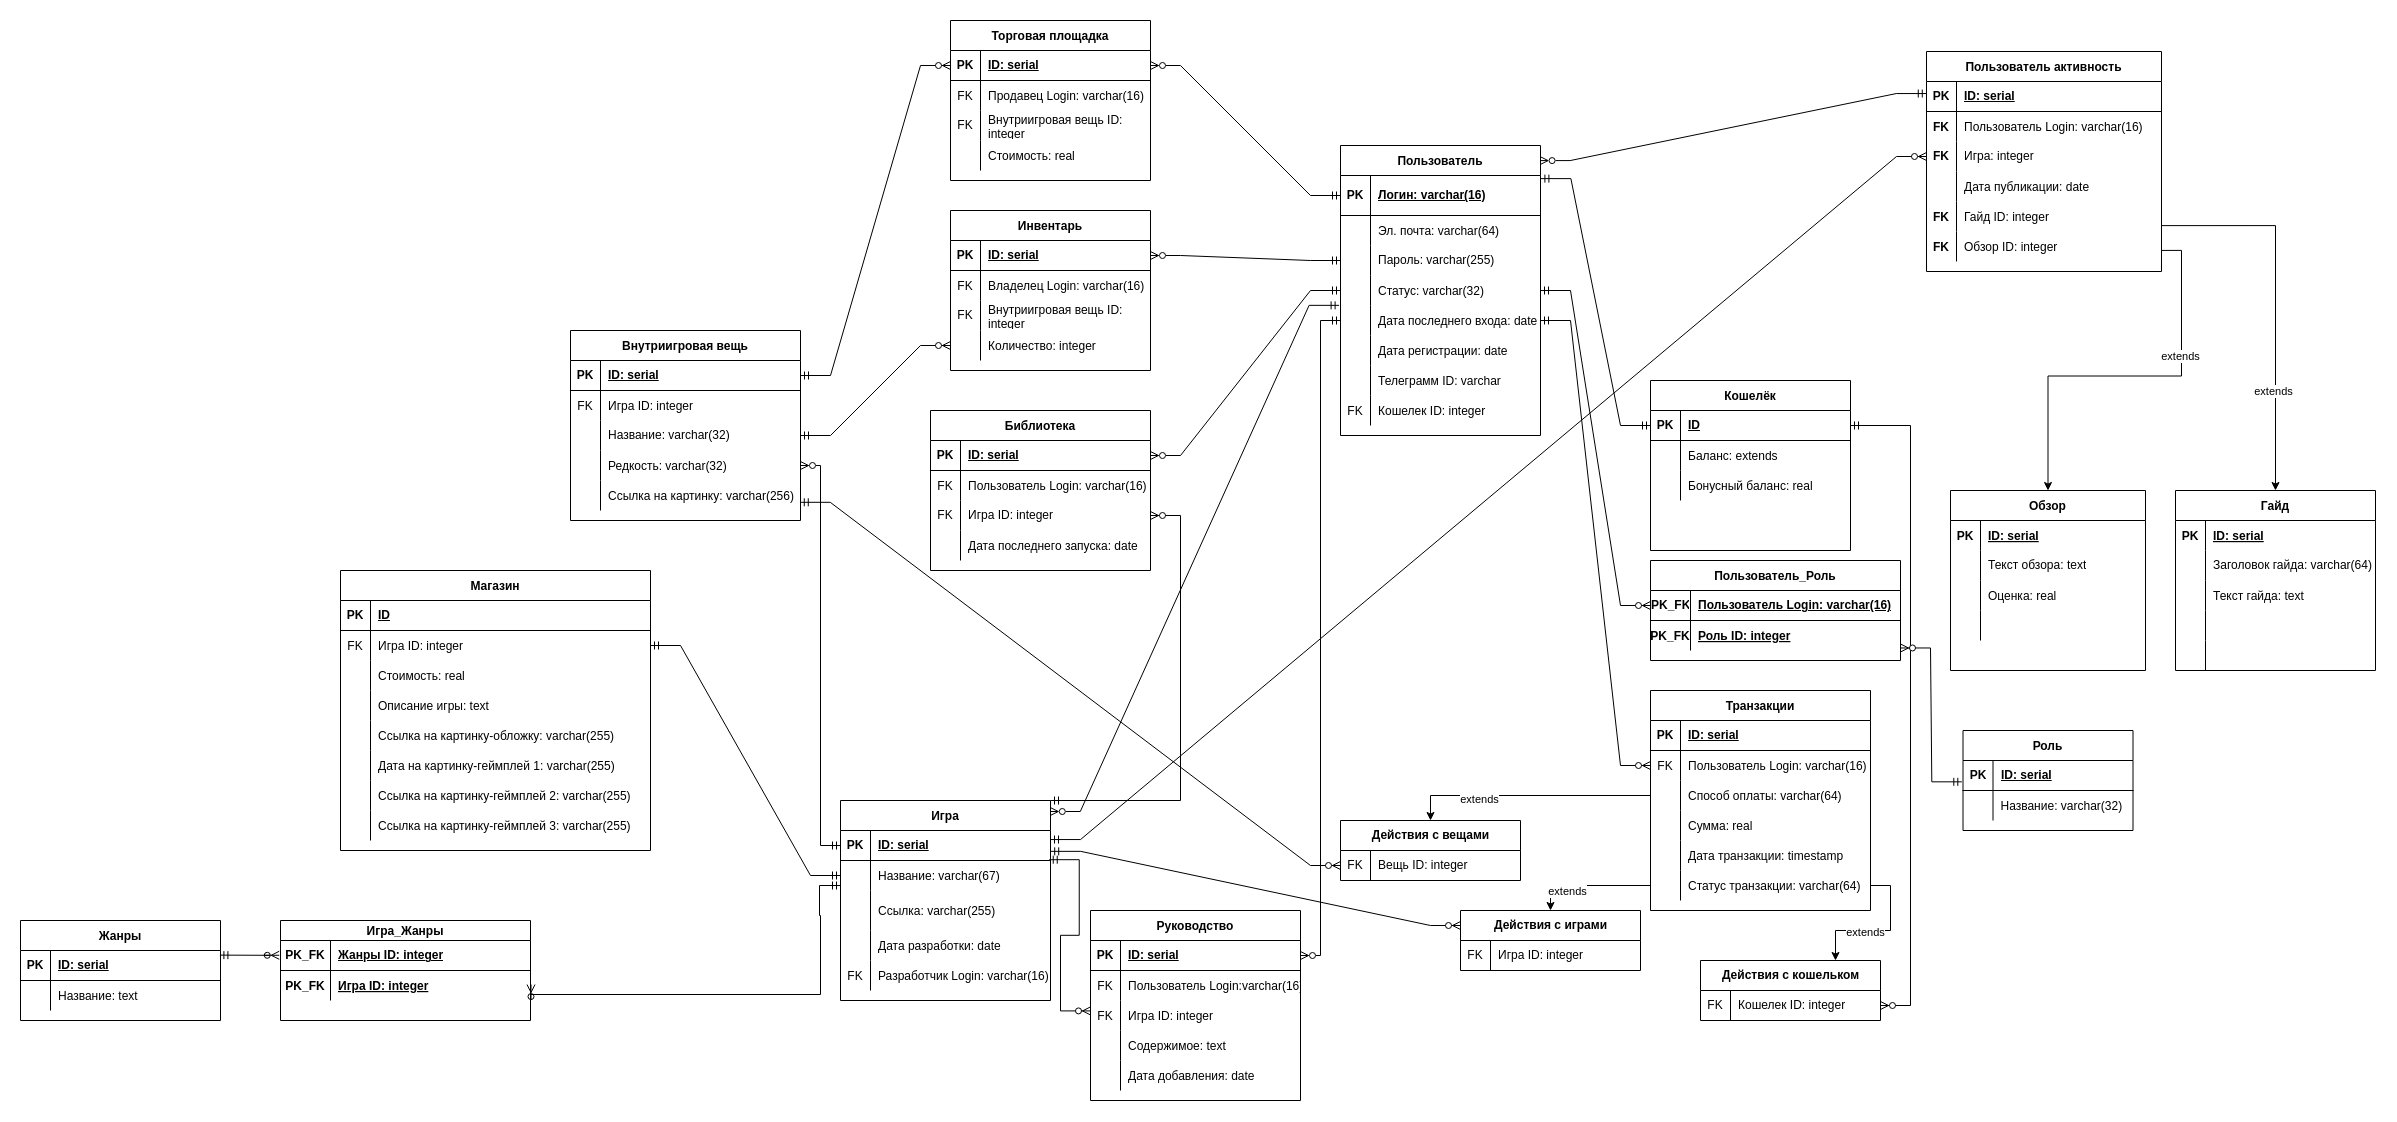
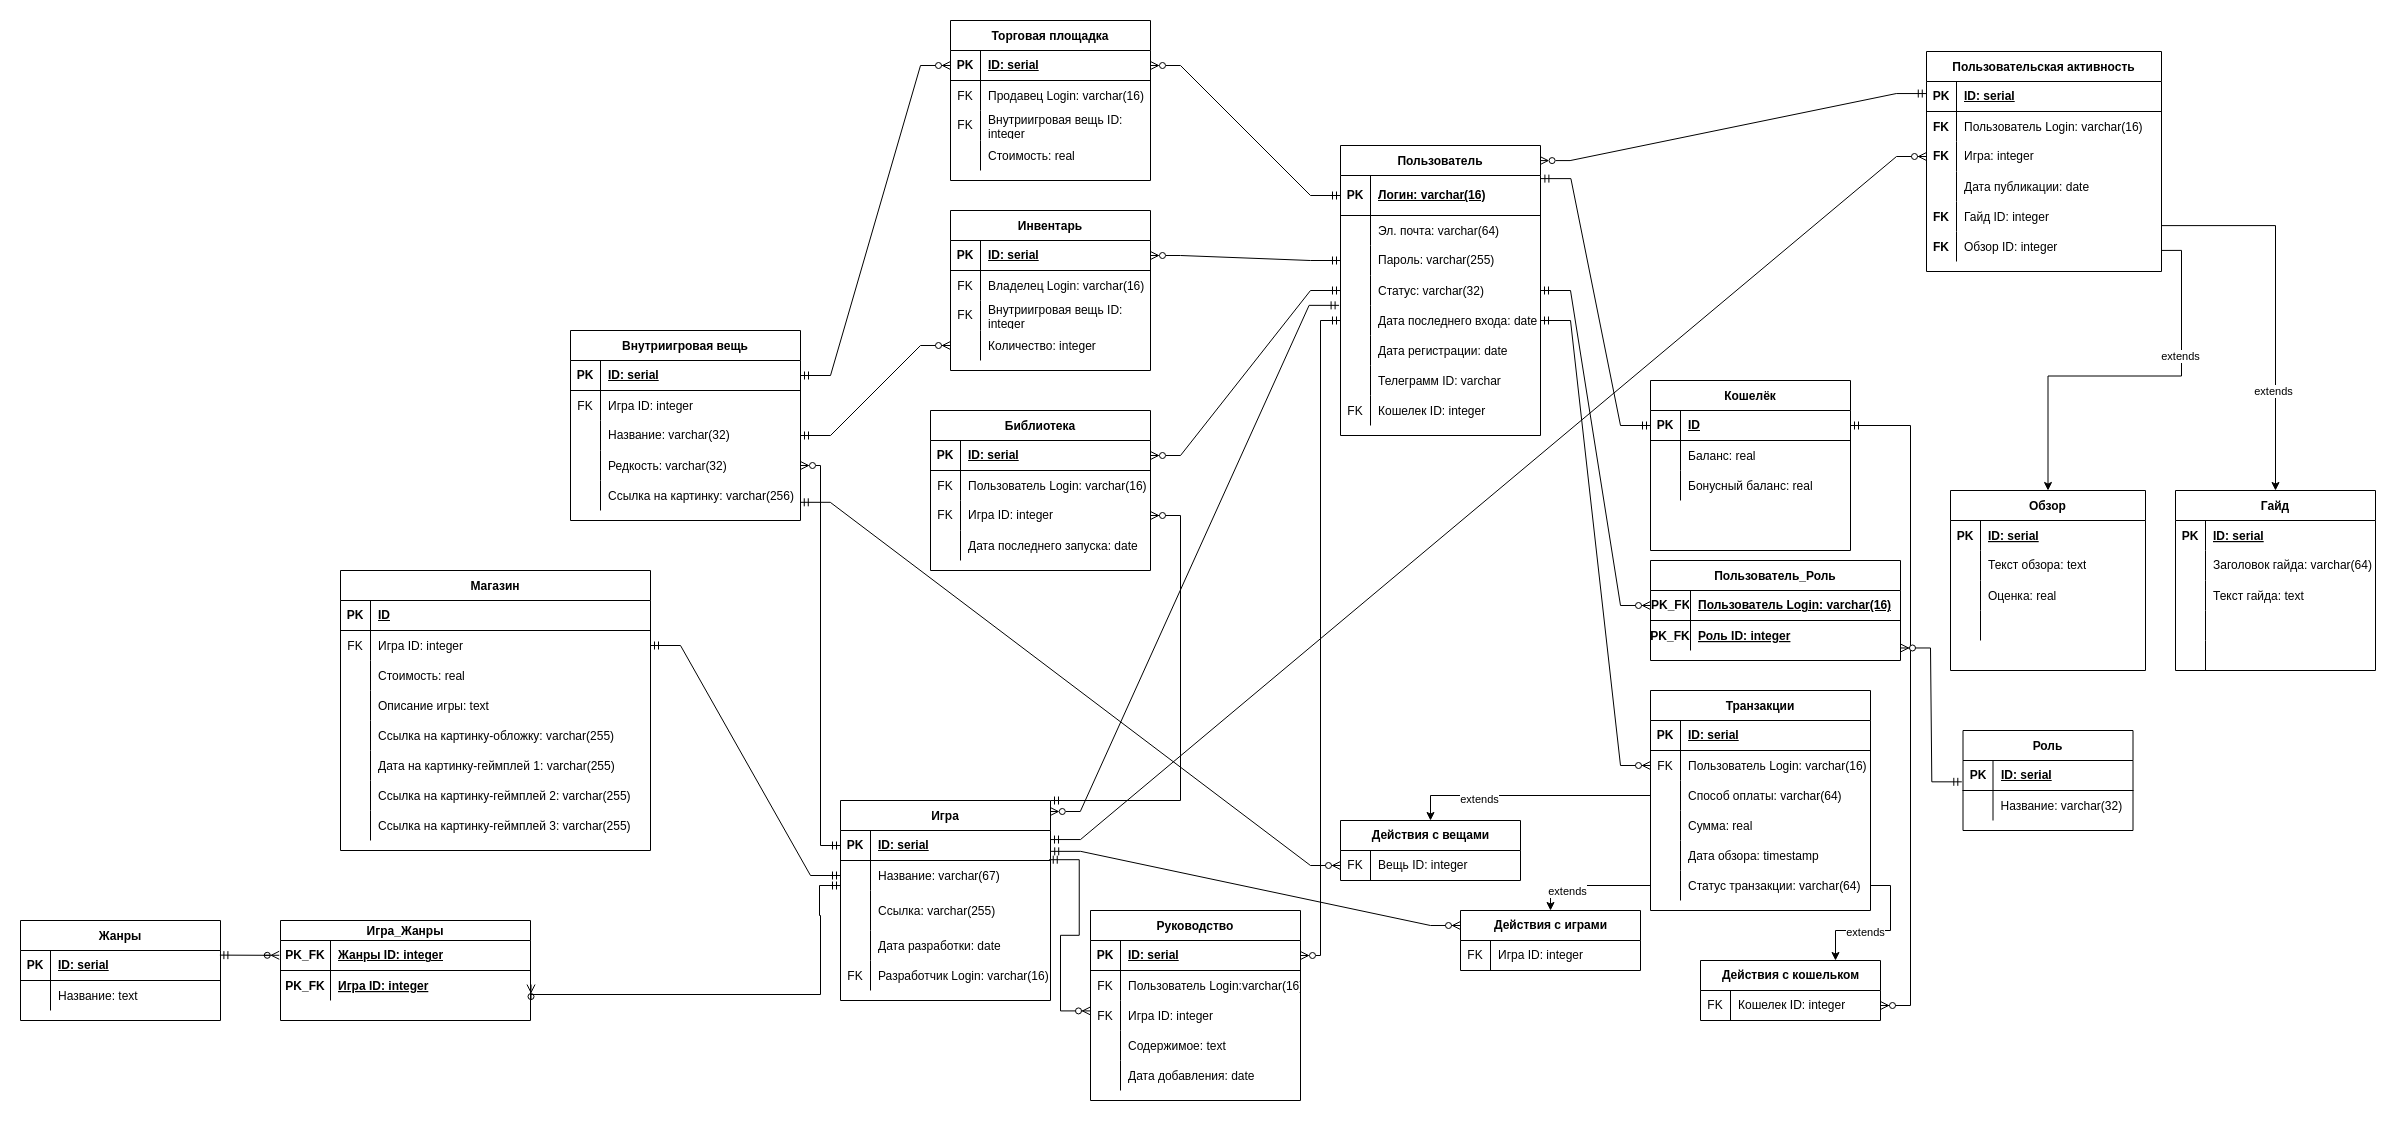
node "Пользователь активность": label "Пользователь активность" -> "Пользовательская активность"
node "Баланс: extends": label "Баланс: extends" -> "Баланс: real"
node "Дата транзакции: timestamp": label "Дата транзакции: timestamp" -> "Дата обзора: timestamp"
